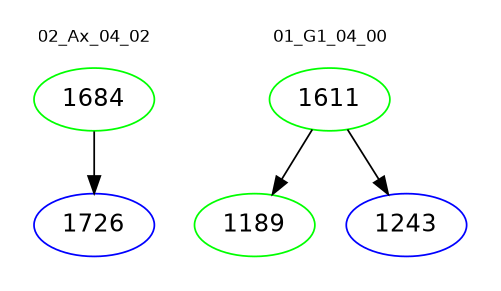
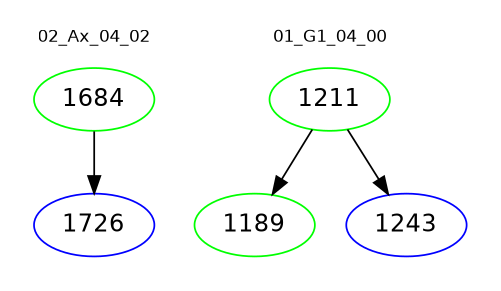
node "1611": label "1611" -> "1211"
